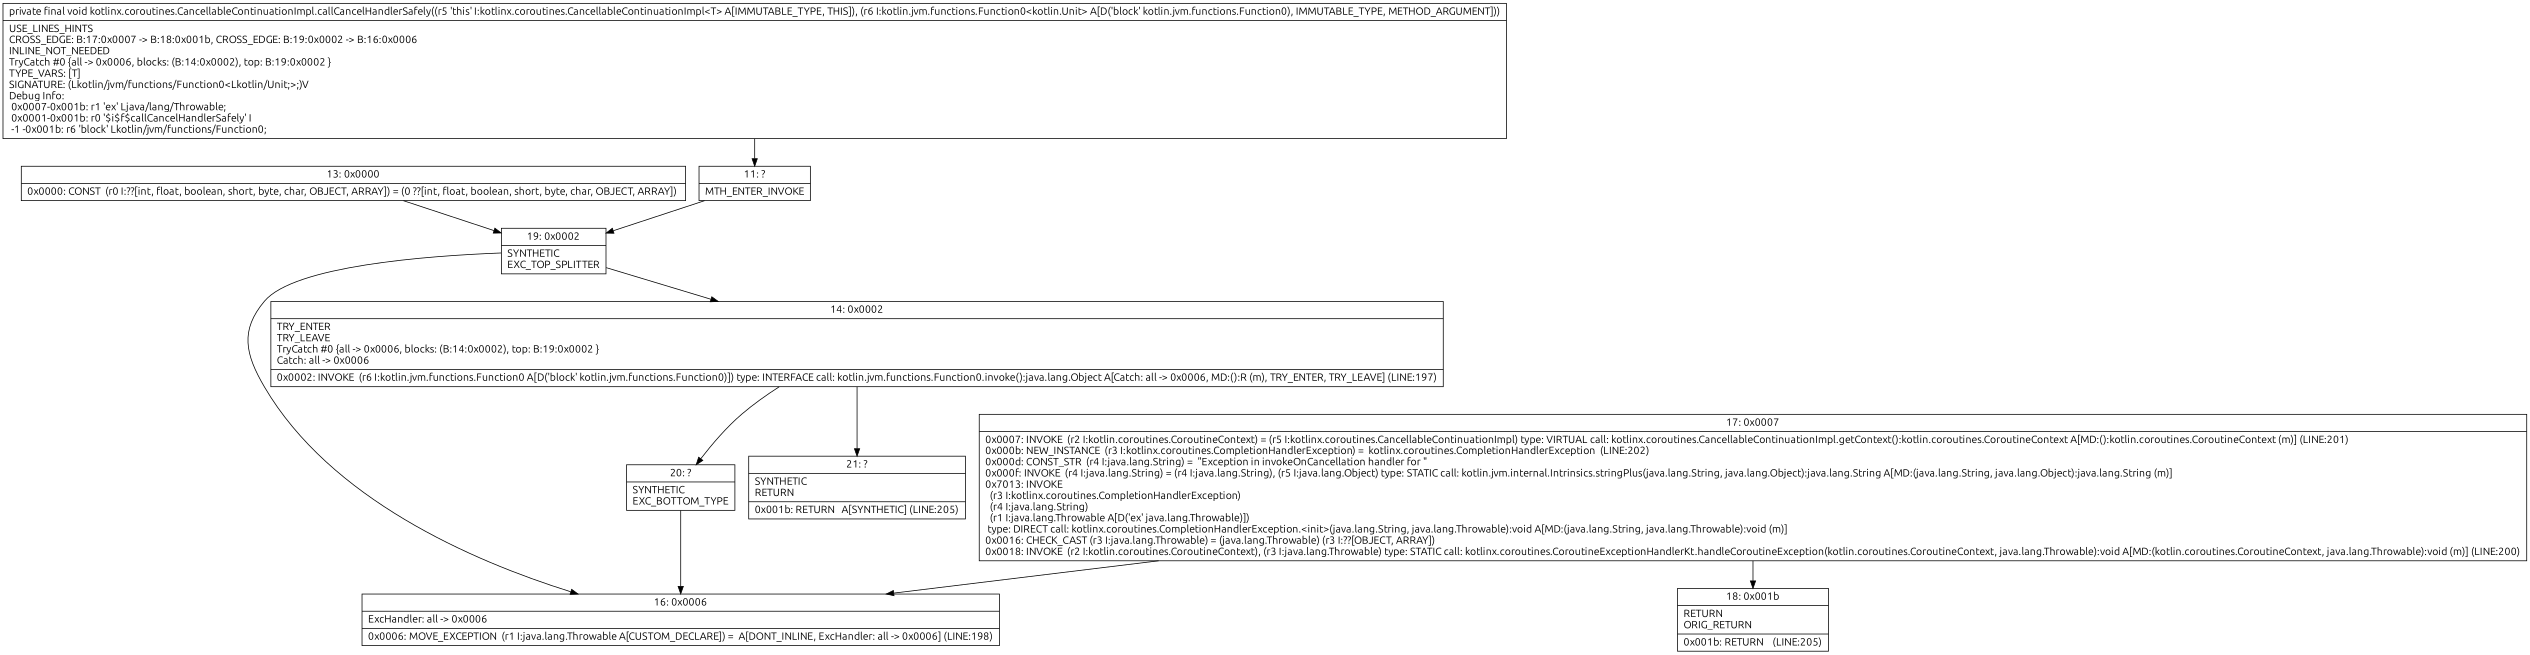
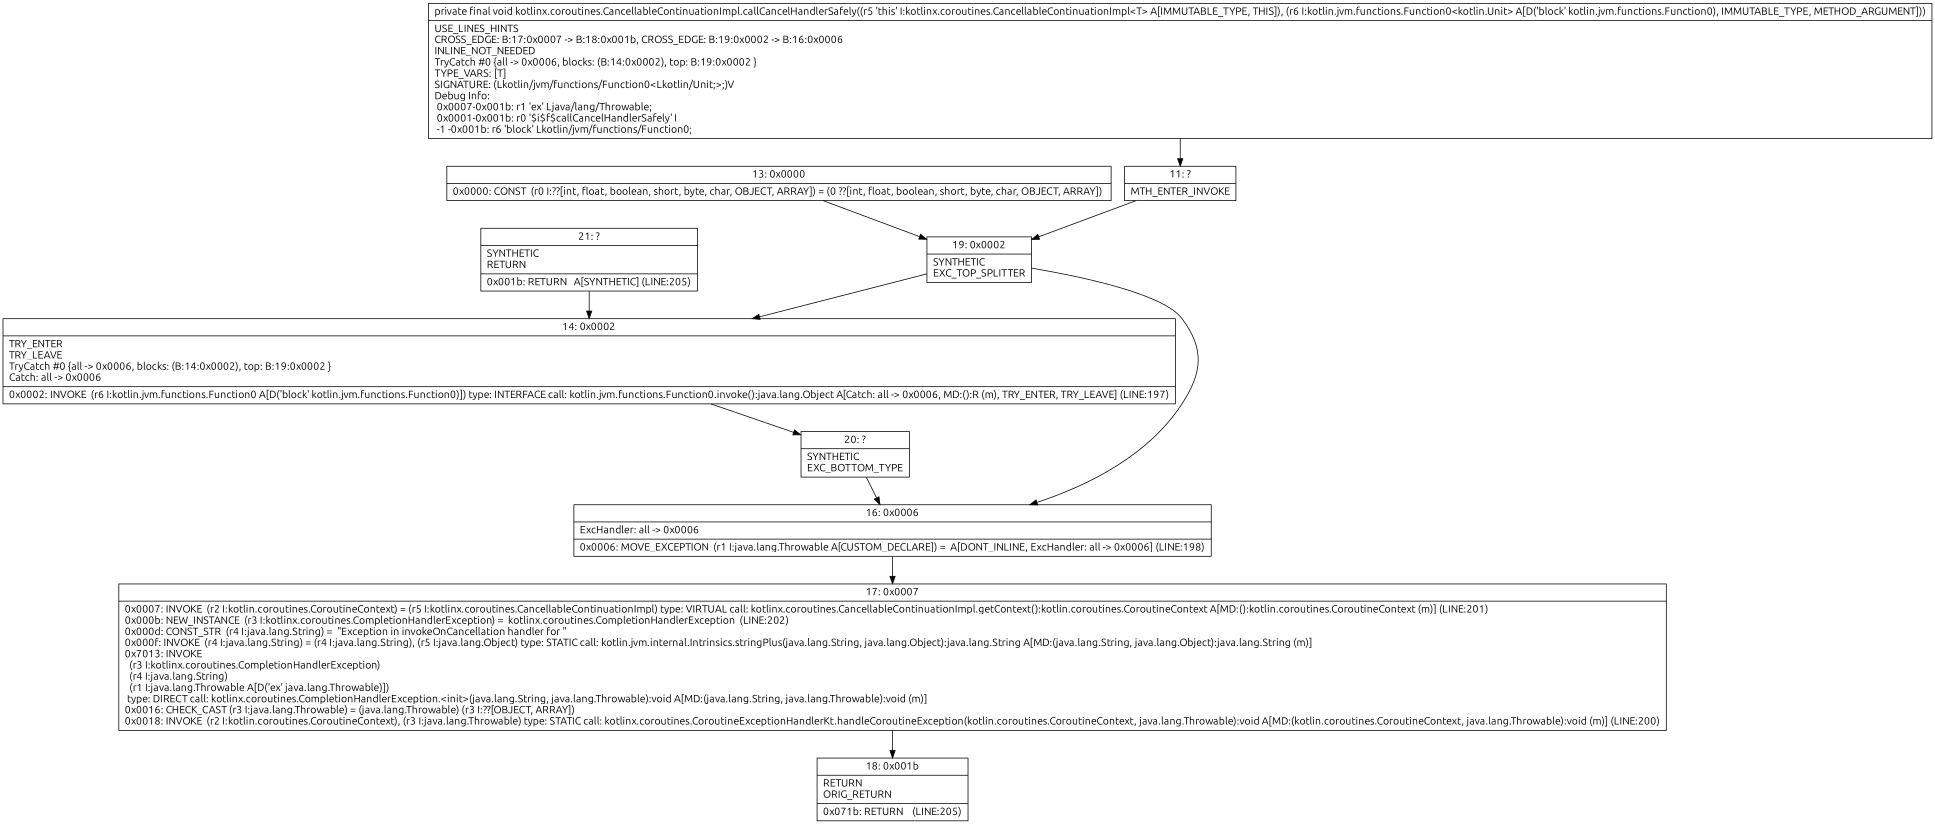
edge "14: 0x0002" -> "21: ?": reversed
edge "17: 0x0007" -> "16: 0x0006": reversed
node "18: 0x001b": text "0x001b: RETURN    (LINE:205)" -> "0x071b: RETURN    (LINE:205)"
